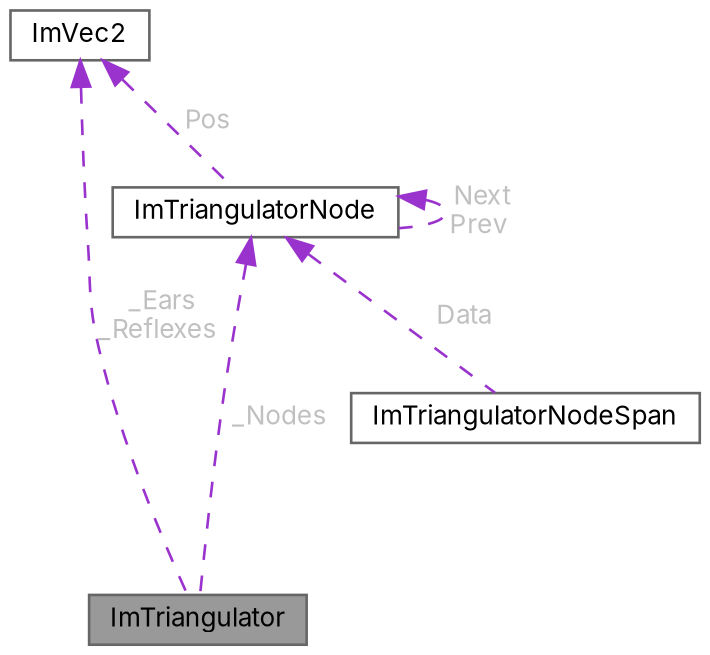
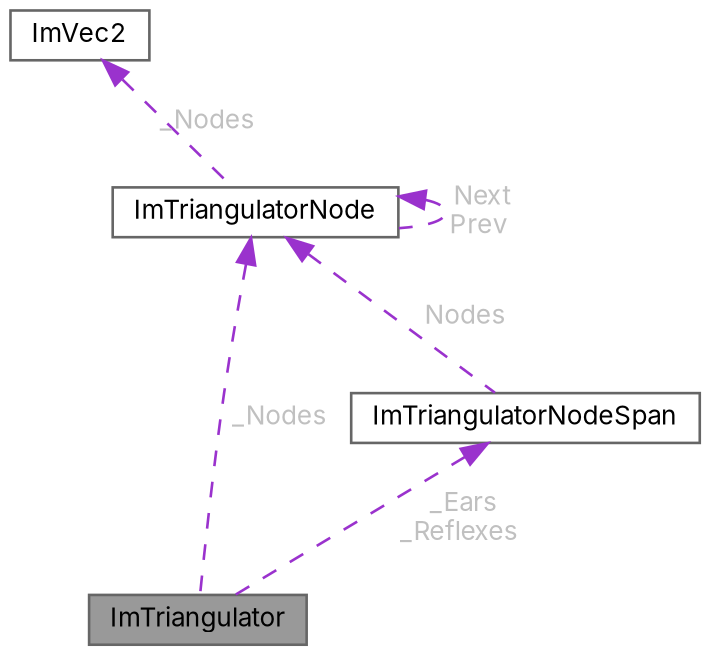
edge "ImTriangulatorNode" -> "ImVec2": label " Pos" -> " _Nodes"
edge "ImTriangulatorNodeSpan" -> "ImTriangulatorNode": label " Data" -> " Nodes"
edge "ImTriangulator" -> "ImVec2": now "ImTriangulator" -> "ImTriangulatorNodeSpan"
